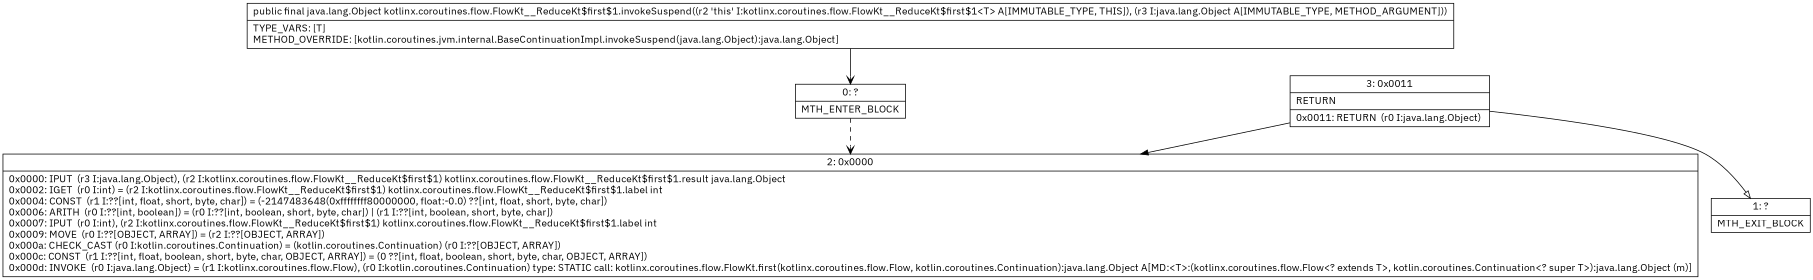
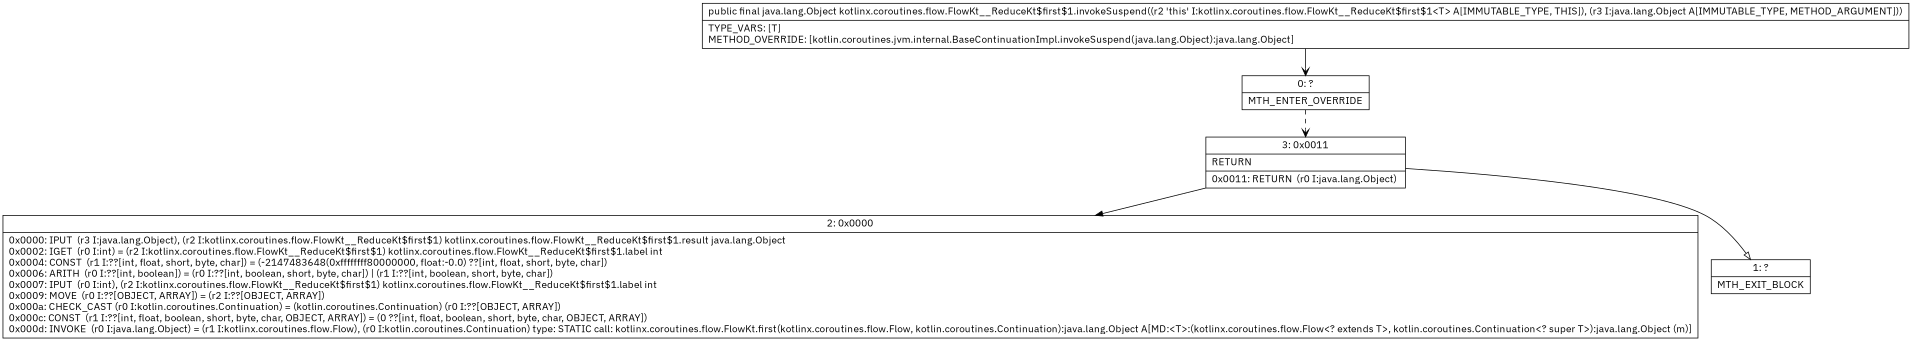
node "0: ?": text "MTH_ENTER_BLOCK" -> "MTH_ENTER_OVERRIDE"
edge "0: ?" -> "2: 0x0000": now "0: ?" -> "3: 0x0011"
